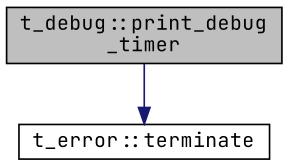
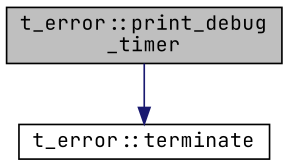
node "t_debug::print_debug _timer": label "t_debug::print_debug _timer" -> "t_error::print_debug _timer"
